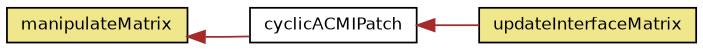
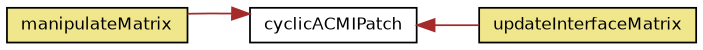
edge "cyclicACMIPatch" -> "manipulateMatrix": reversed
